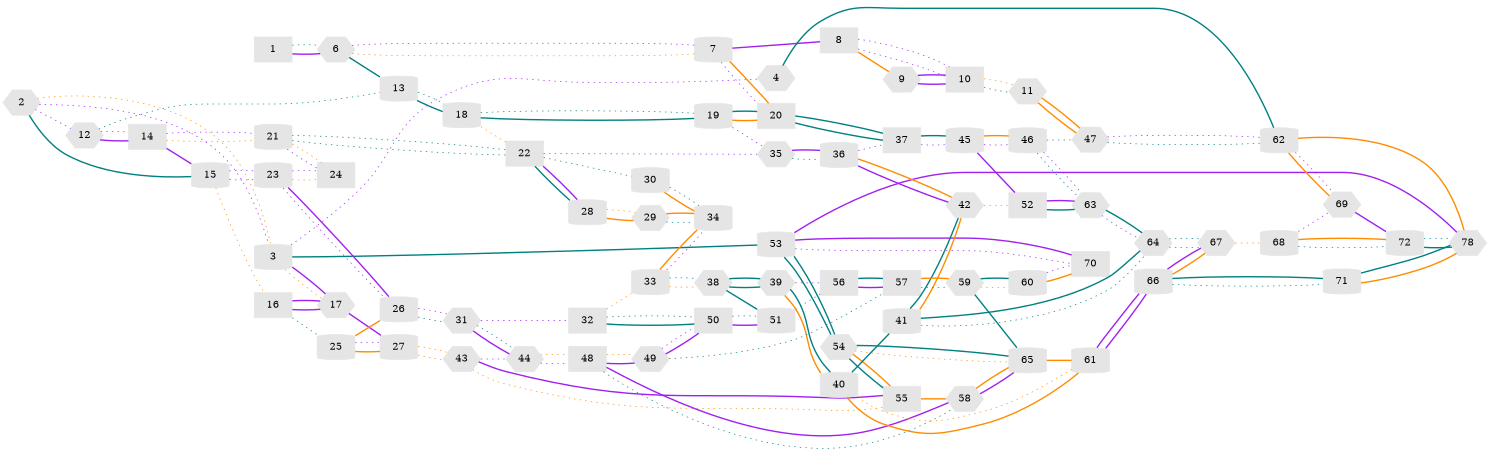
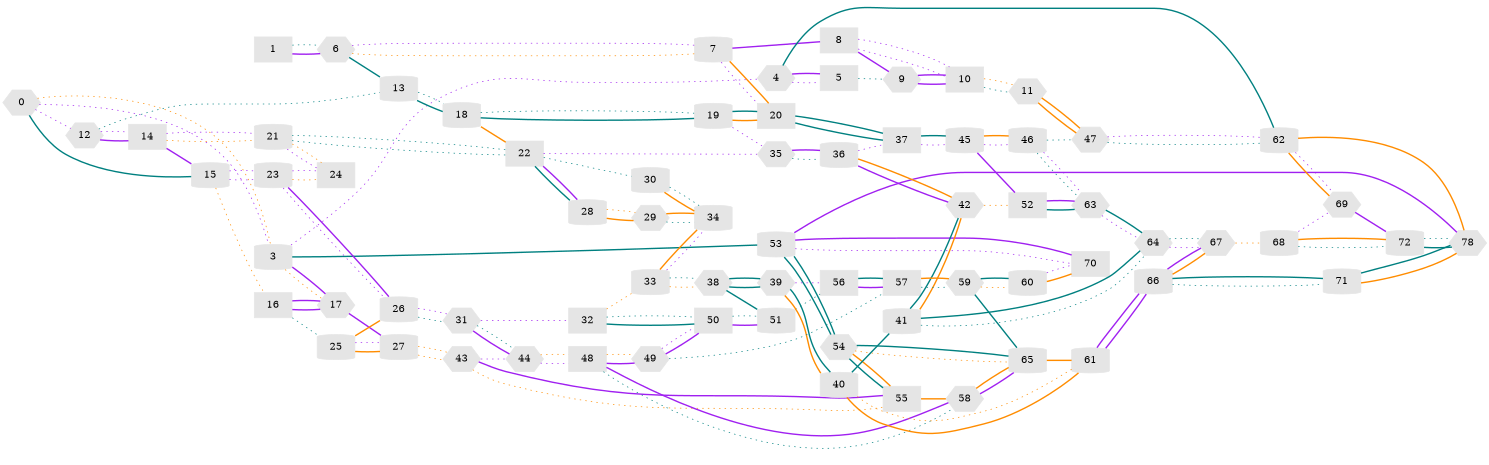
edge "8" -- "9": color darkorange -> purple
node "5": added
node "2": label "2" -> "0"
edge "18" -- "22": style dotted -> bold
